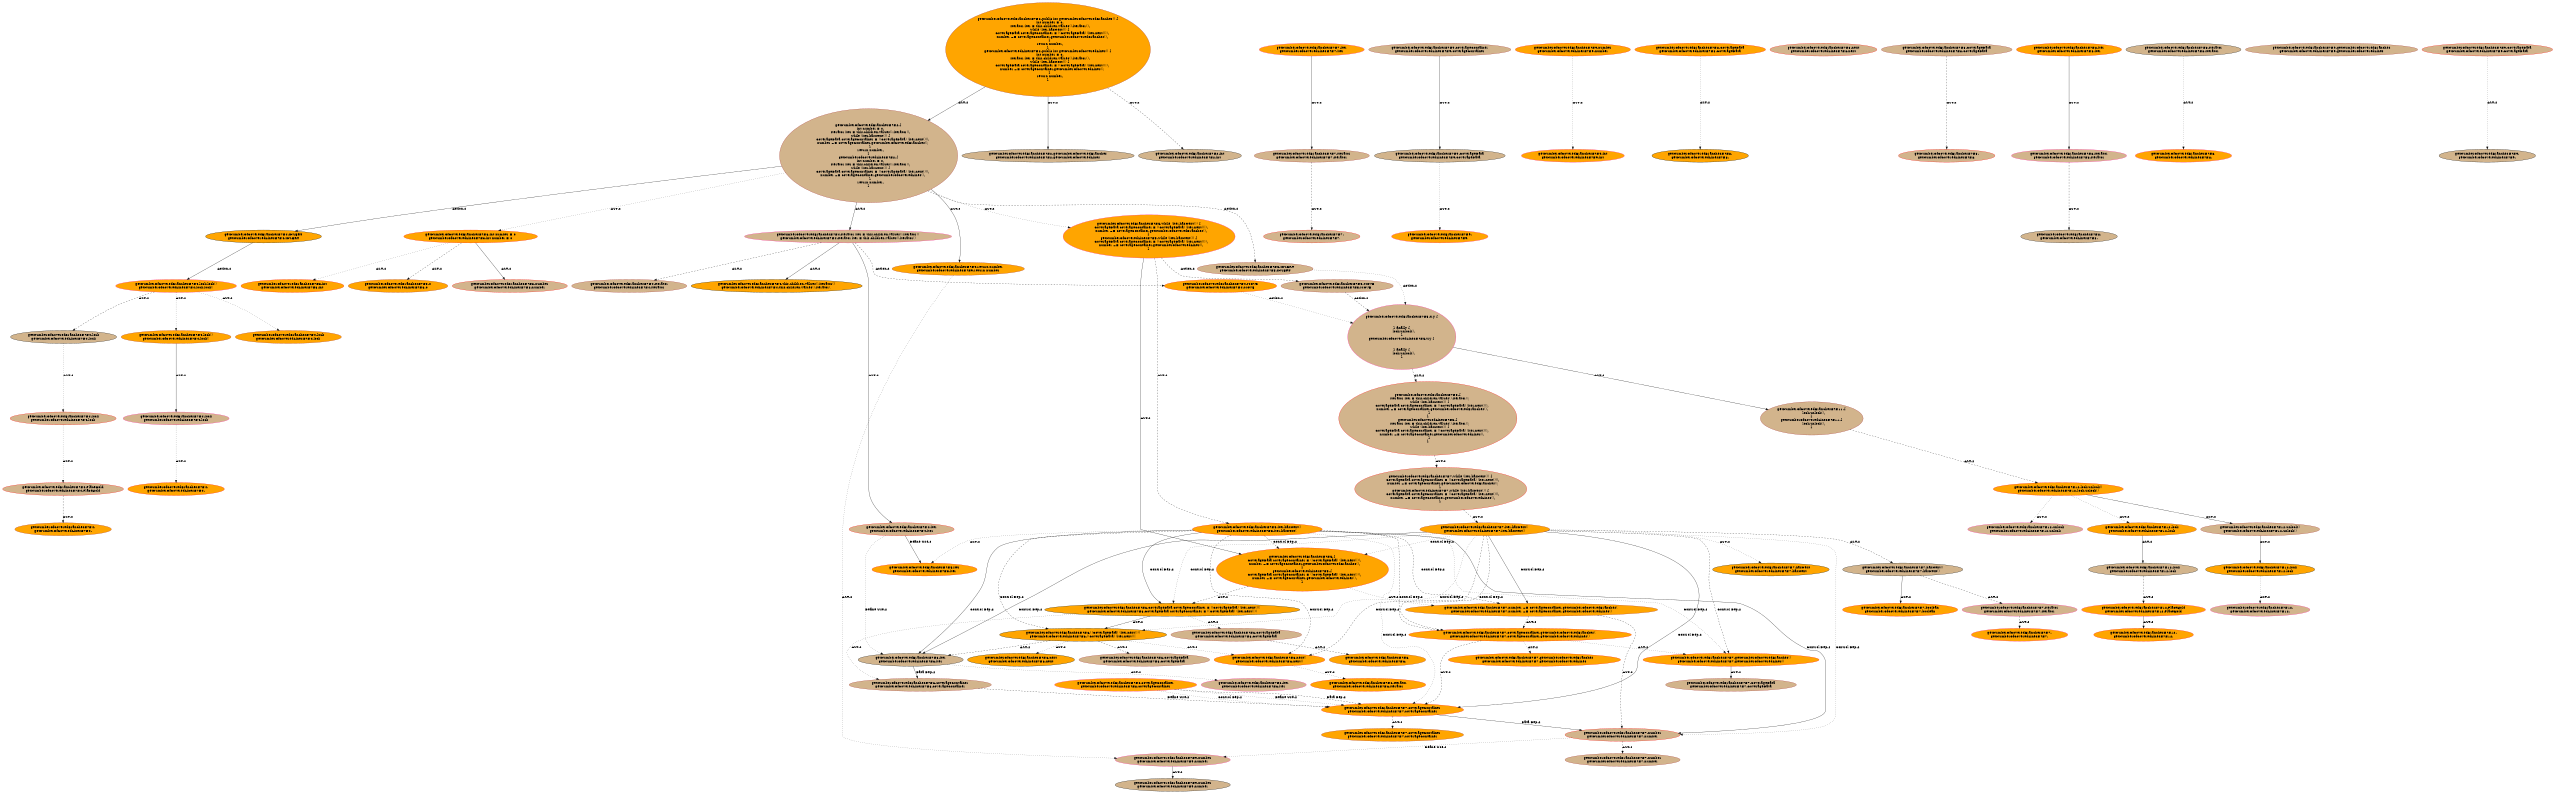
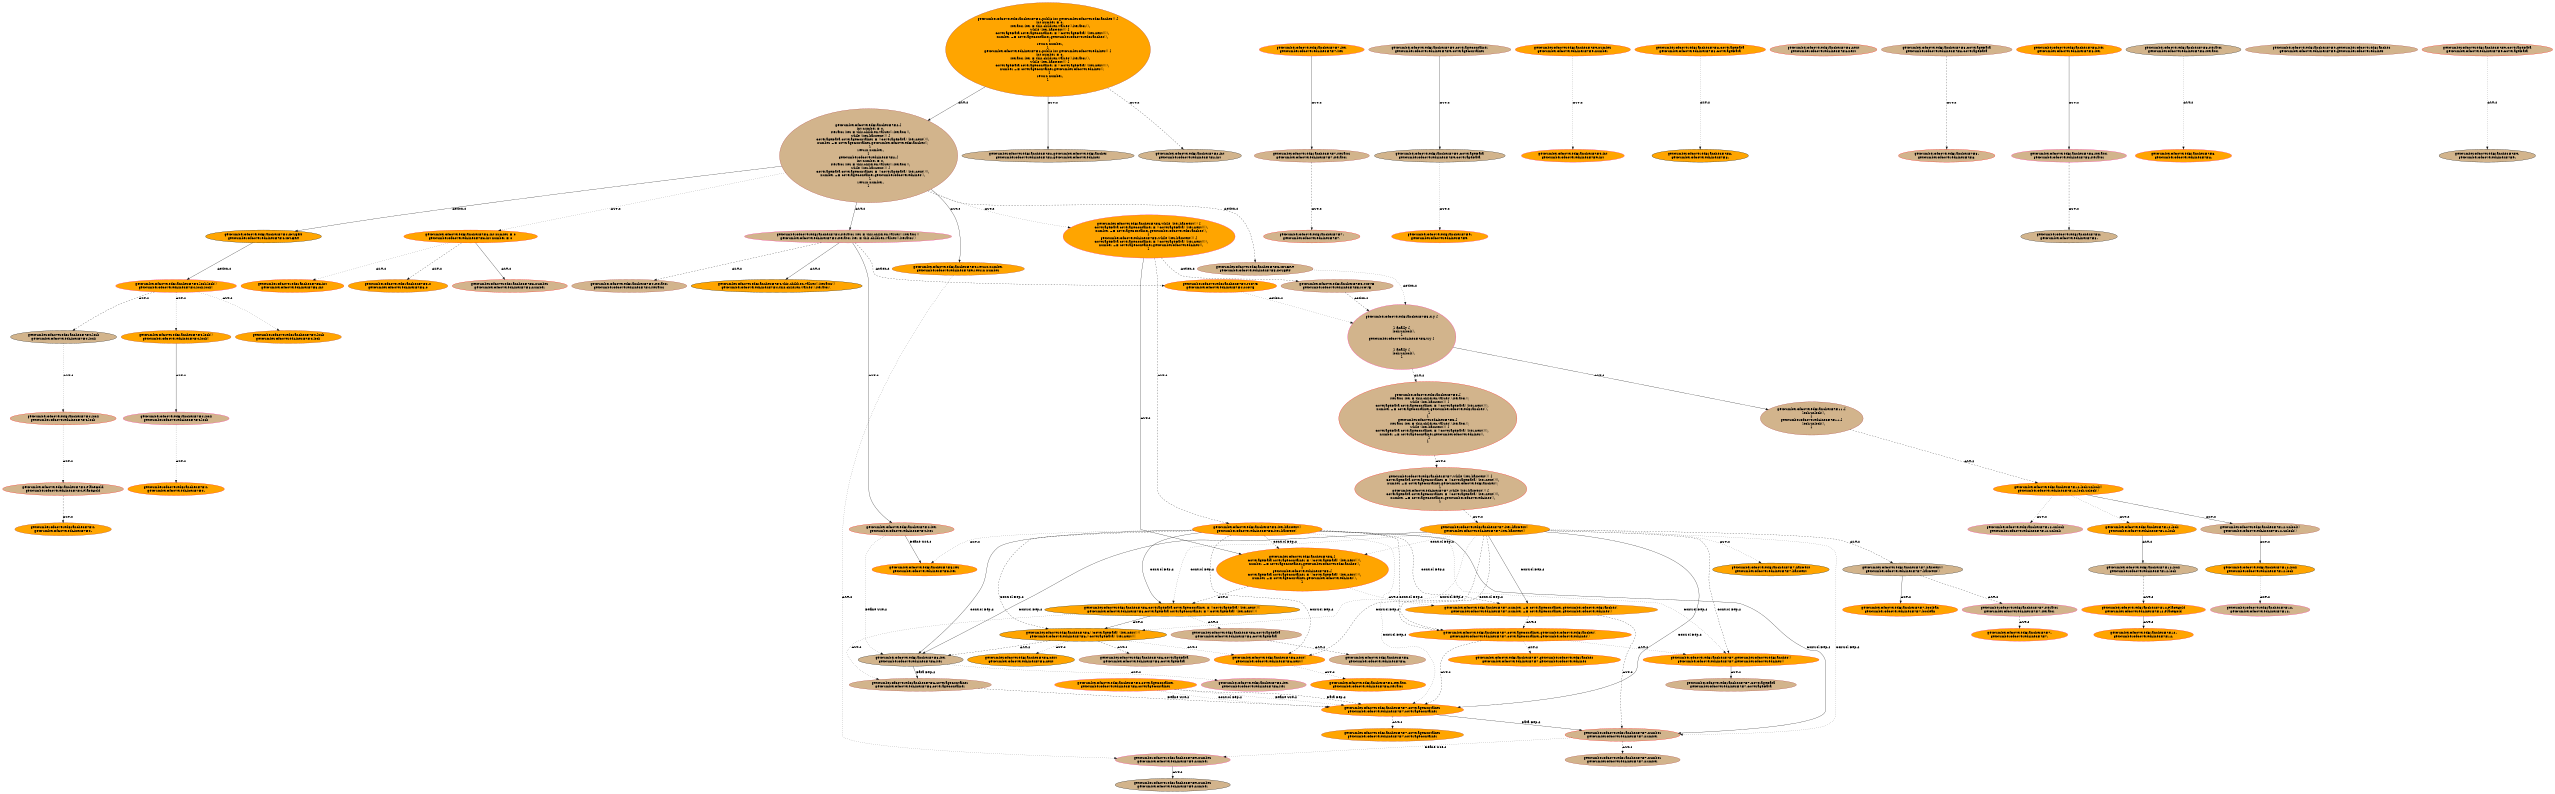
node "getNumberOfCoveredBranches#?#6: getNumberOfCoveredLines#?#6:": fillcolor orange -> tan
